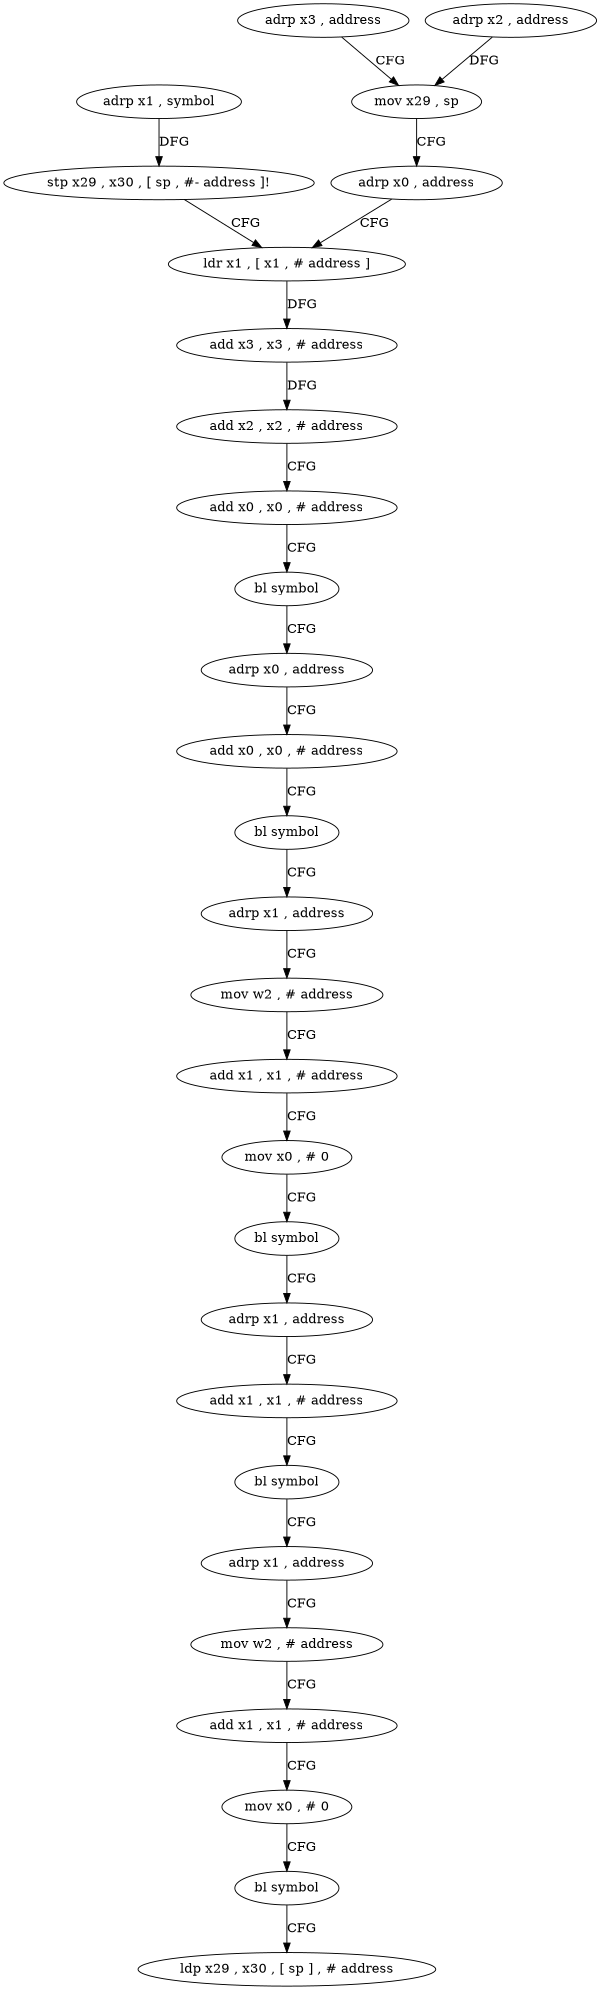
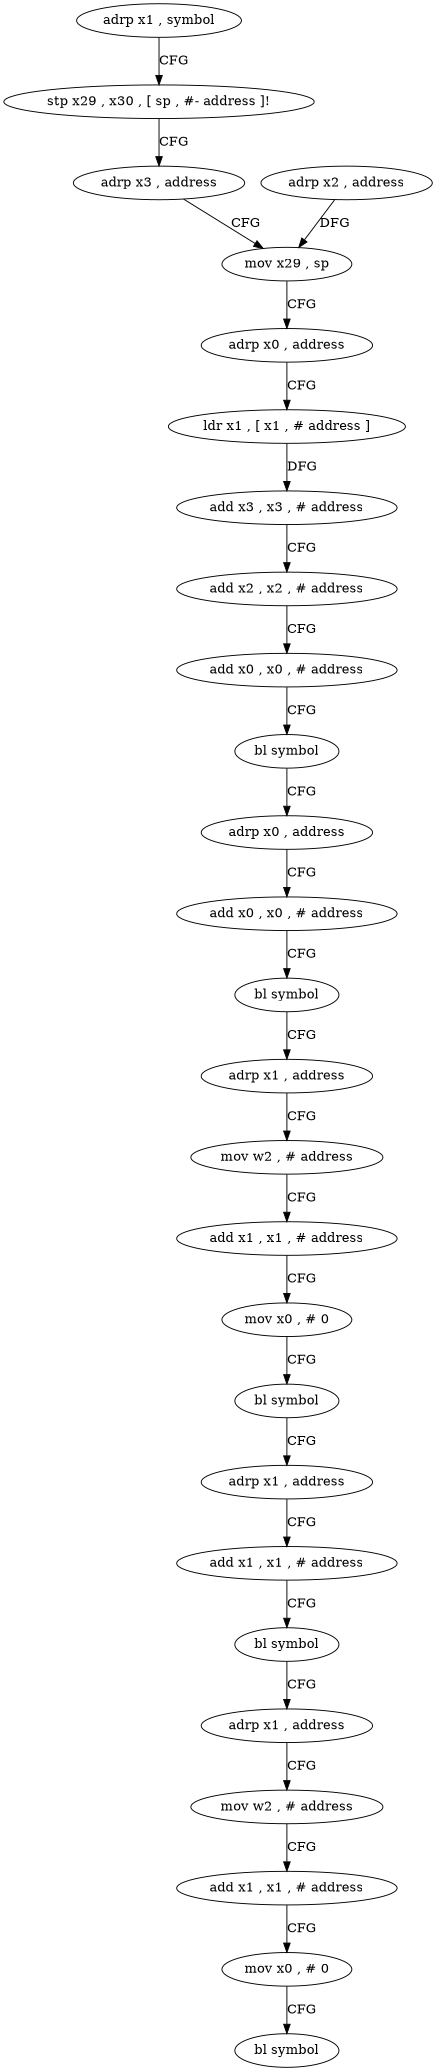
edge "adrp x1 , symbol" -> "stp x29 , x30 , [ sp , #- address ]!": label "DFG" -> "CFG"
edge "stp x29 , x30 , [ sp , #- address ]!" -> "ldr x1 , [ x1 , # address ]": now "stp x29 , x30 , [ sp , #- address ]!" -> "adrp x3 , address"
edge "add x3 , x3 , # address" -> "add x2 , x2 , # address": label "DFG" -> "CFG"
node "ldp x29 , x30 , [ sp ] , # address": removed
